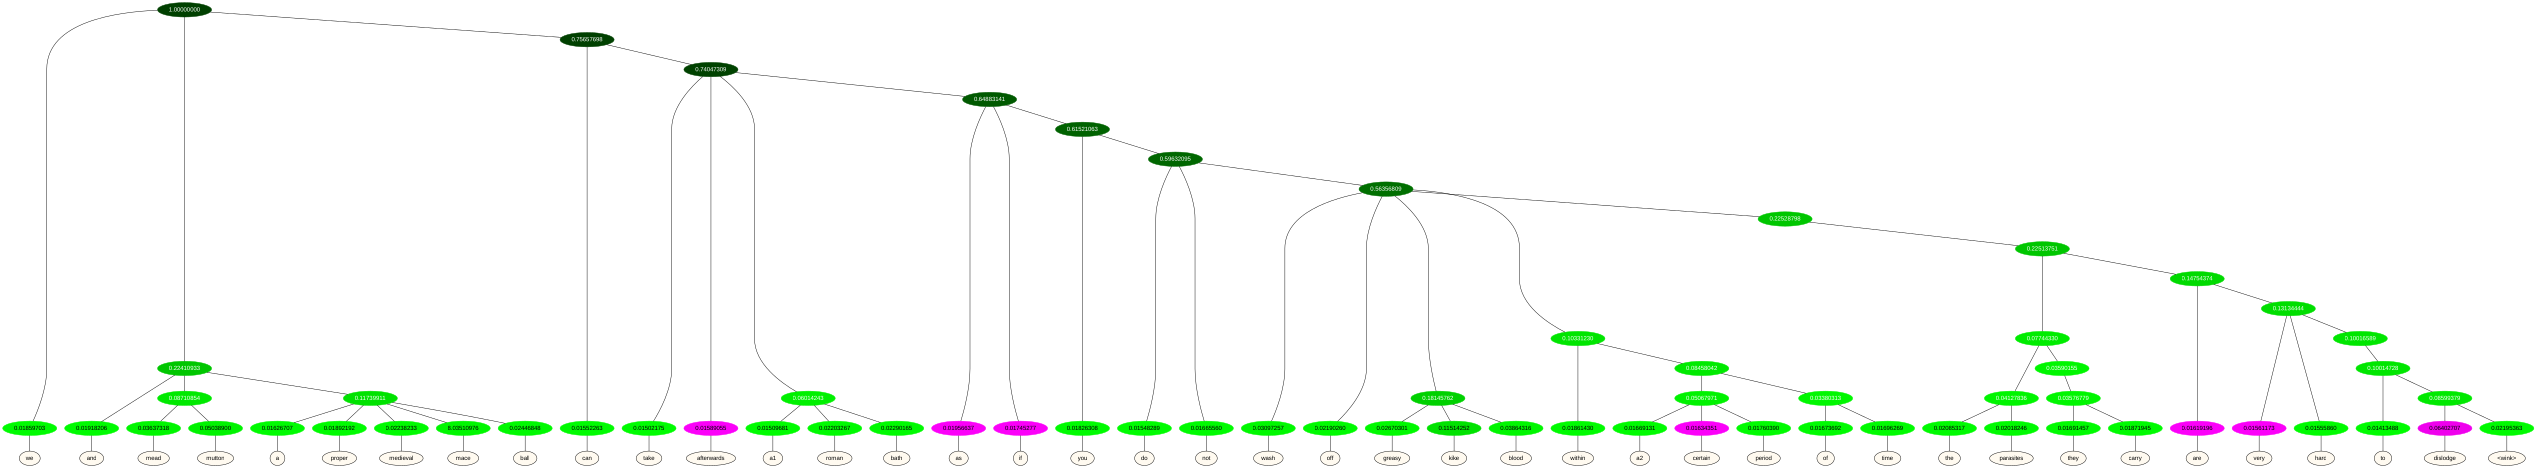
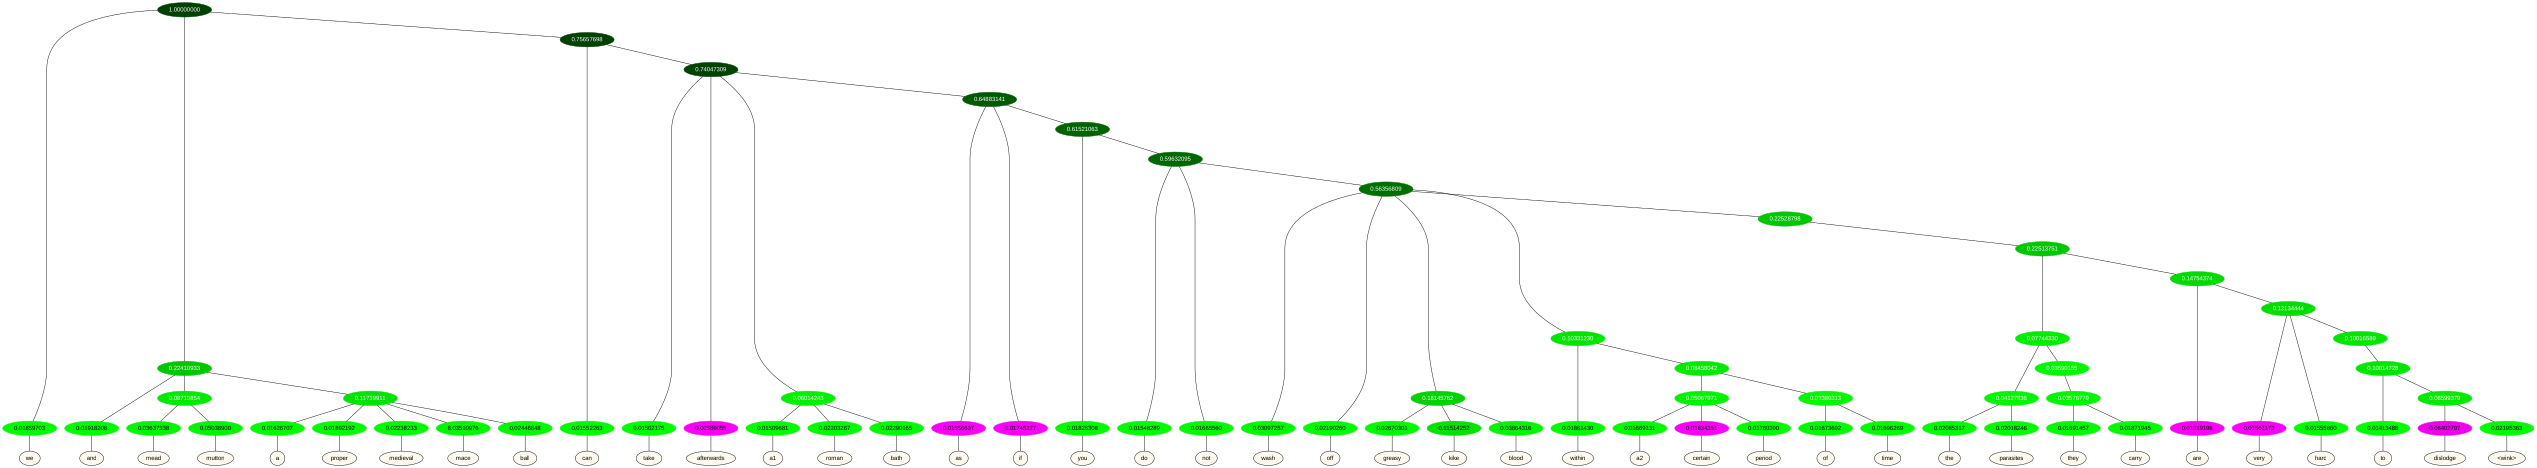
node "0.03637318": label "0.03637318" -> "0.03637338"
node "0.01956637": label "0.01956637" -> "0.01556637"
